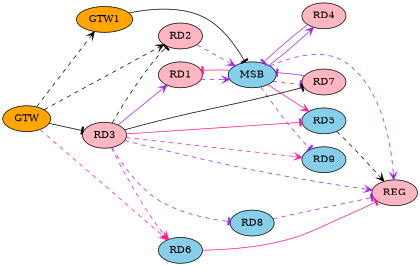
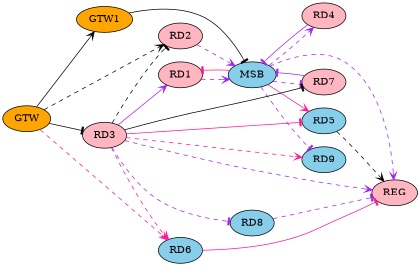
edge "MSB" -> "RD4": style solid -> dashed
edge "GTW" -> "GTW1": style dashed -> solid
